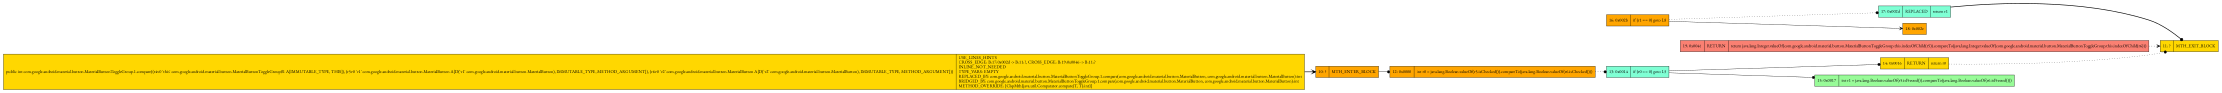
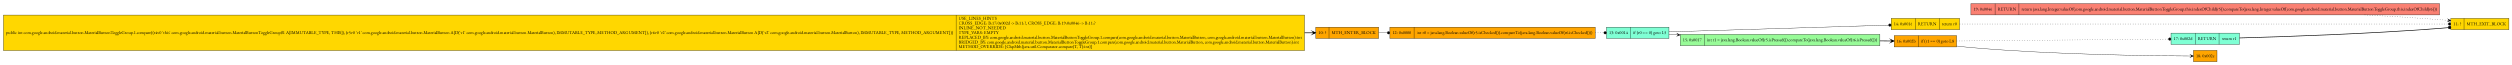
node "17: 0x002d": text "REPLACED" -> "RETURN"
edge "15: 0x0017" -> "16: 0x002b": added
edge "13: 0x0014" -> "15: 0x0017": arrowhead dot -> vee
